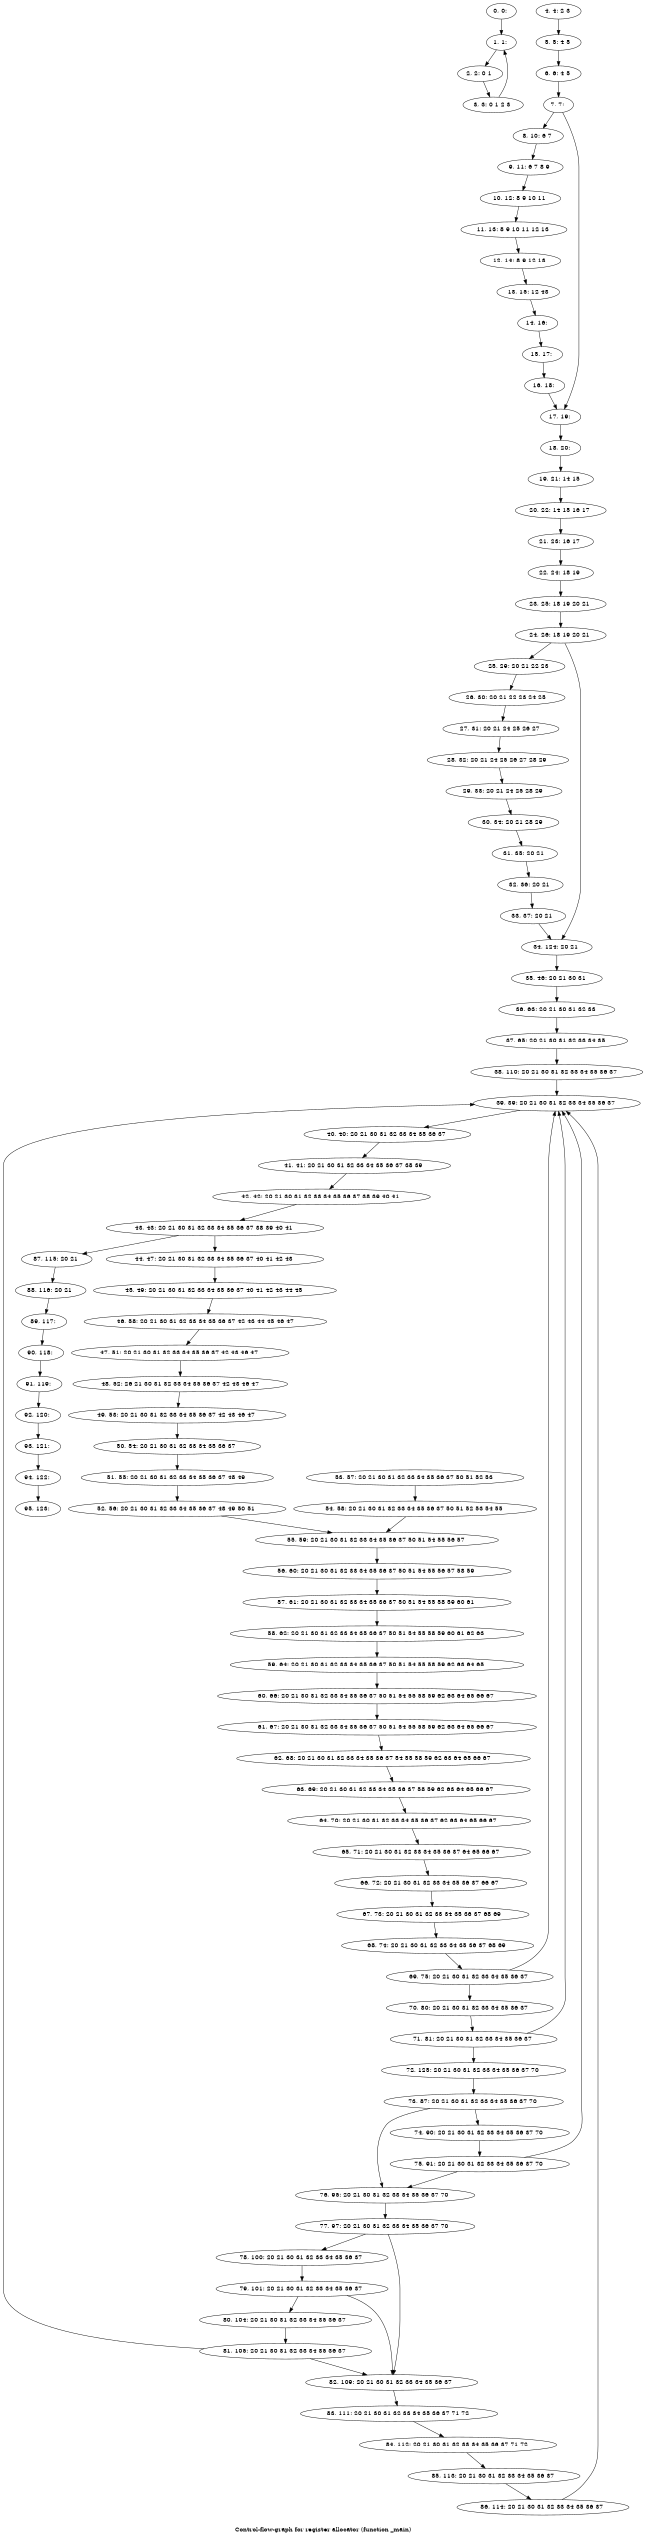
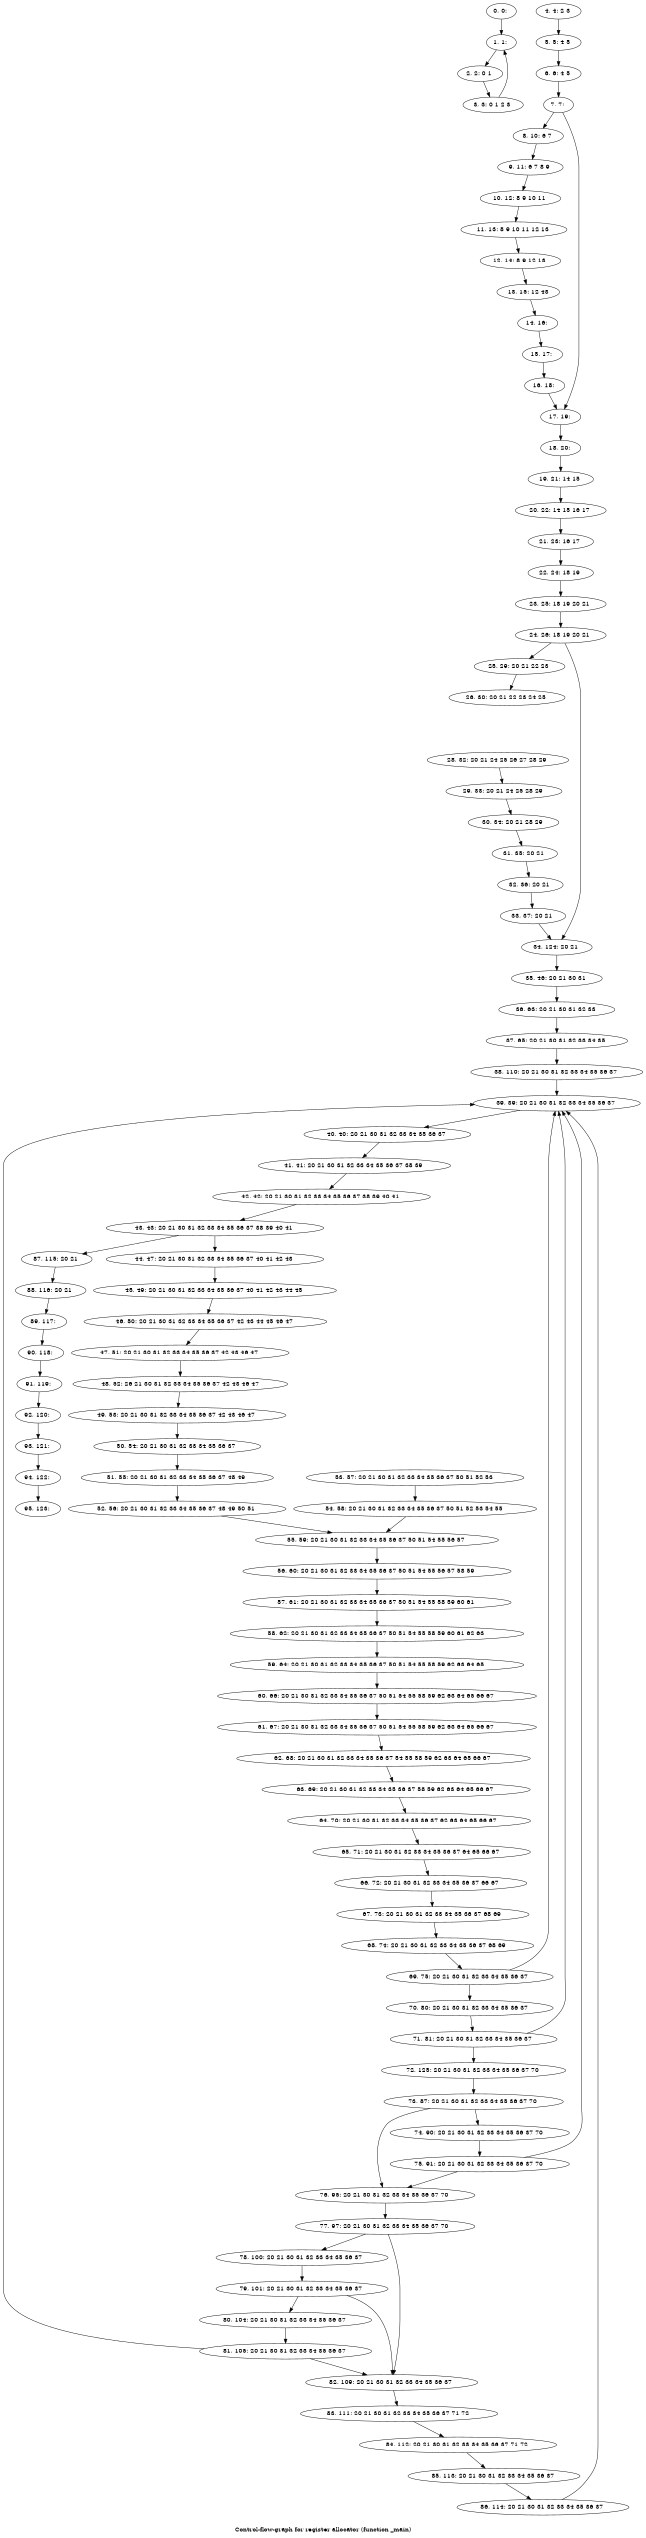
node "27, 31: 20 21 24 25 26 27": removed
node "46, 58: 20 21 30 31 32 33 34 35 36 37 42 43 44 45 46 47": label "46, 58: 20 21 30 31 32 33 34 35 36 37 42 43 44 45 46 47" -> "46, 50: 20 21 30 31 32 33 34 35 36 37 42 43 44 45 46 47"
